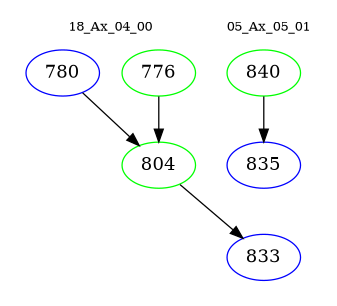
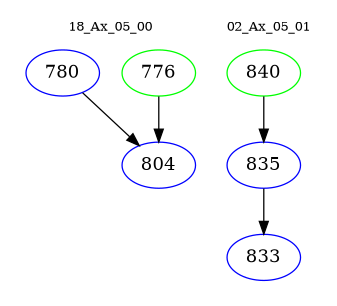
cluster "18_Ax_04_00": label "18_Ax_04_00" -> "18_Ax_05_00"
cluster "05_Ax_05_01": label "05_Ax_05_01" -> "02_Ax_05_01"
node "804": color green -> blue
edge "804" -> "833": now "835" -> "833"
